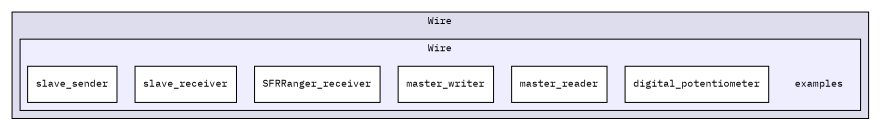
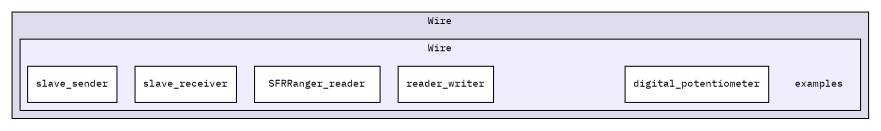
node "SFRRanger_receiver": label "SFRRanger_receiver" -> "SFRRanger_reader"
node "master_writer": label "master_writer" -> "reader_writer"
node "master_reader": removed
